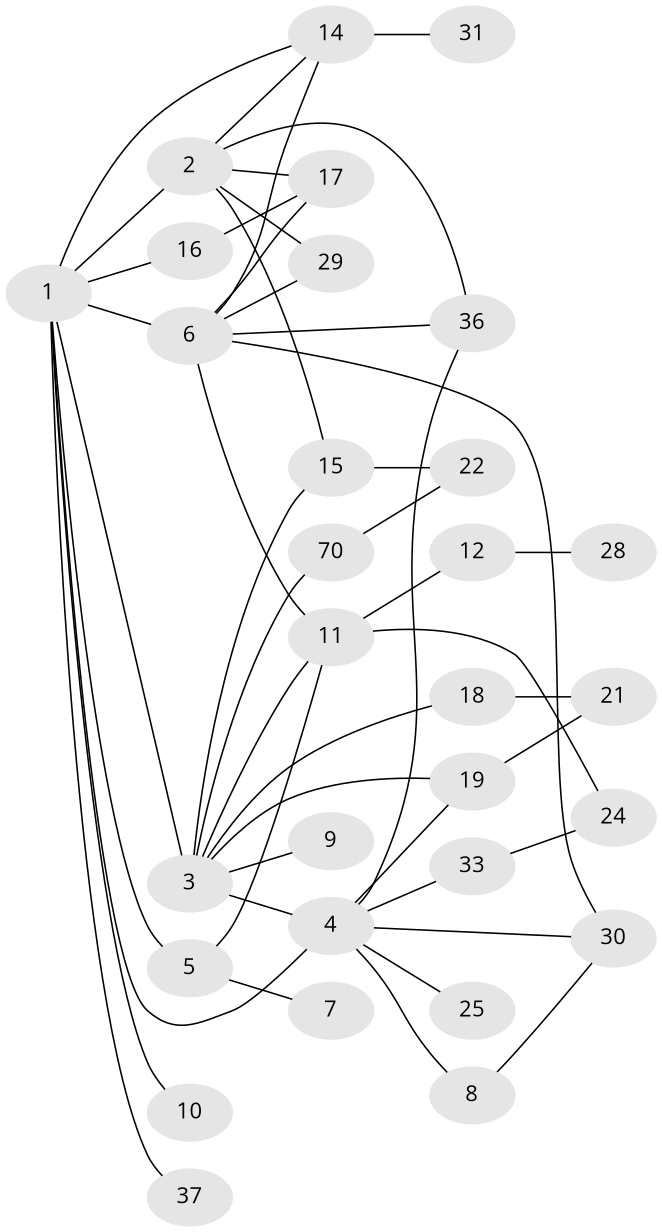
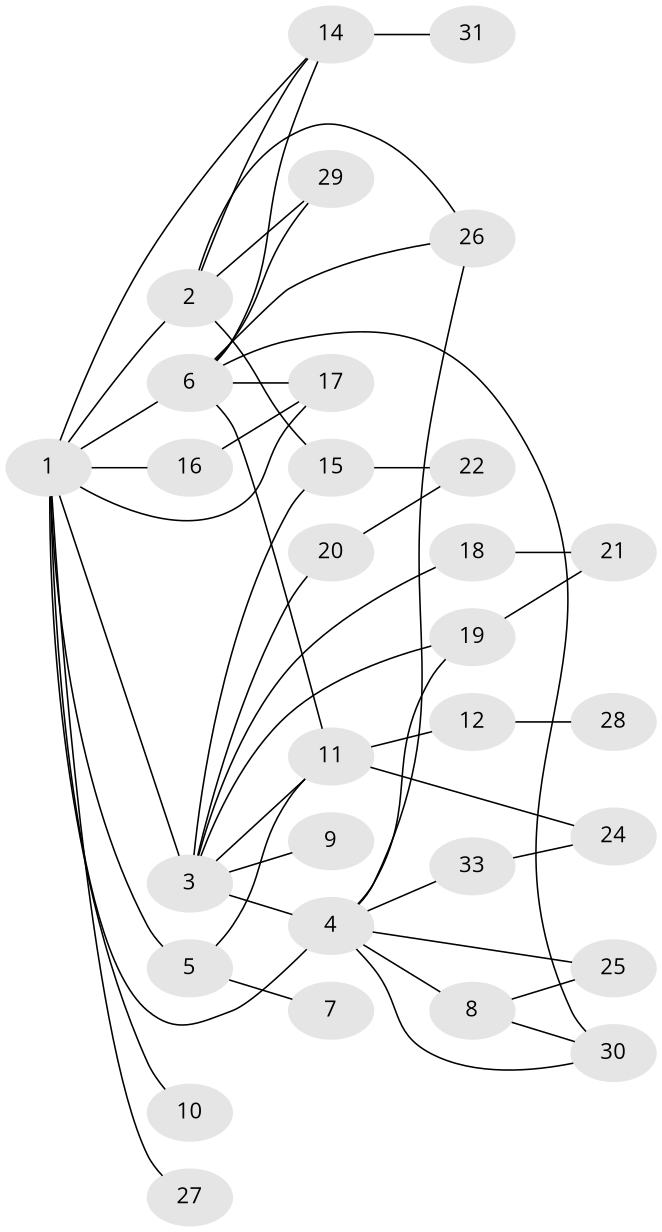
edge "2" -- "17": now "1" -- "17"
node "36": label "36" -> "26"
node "70": label "70" -> "20"
edge "25" -- "8": added
node "37": label "37" -> "27"
